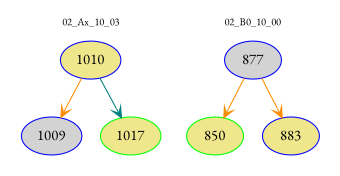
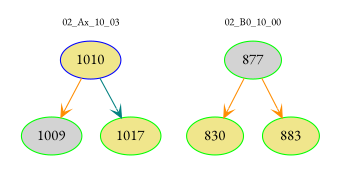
node "877": color blue -> green
node "1009": color blue -> green
node "850": label "850" -> "830"
node "883": color blue -> green
